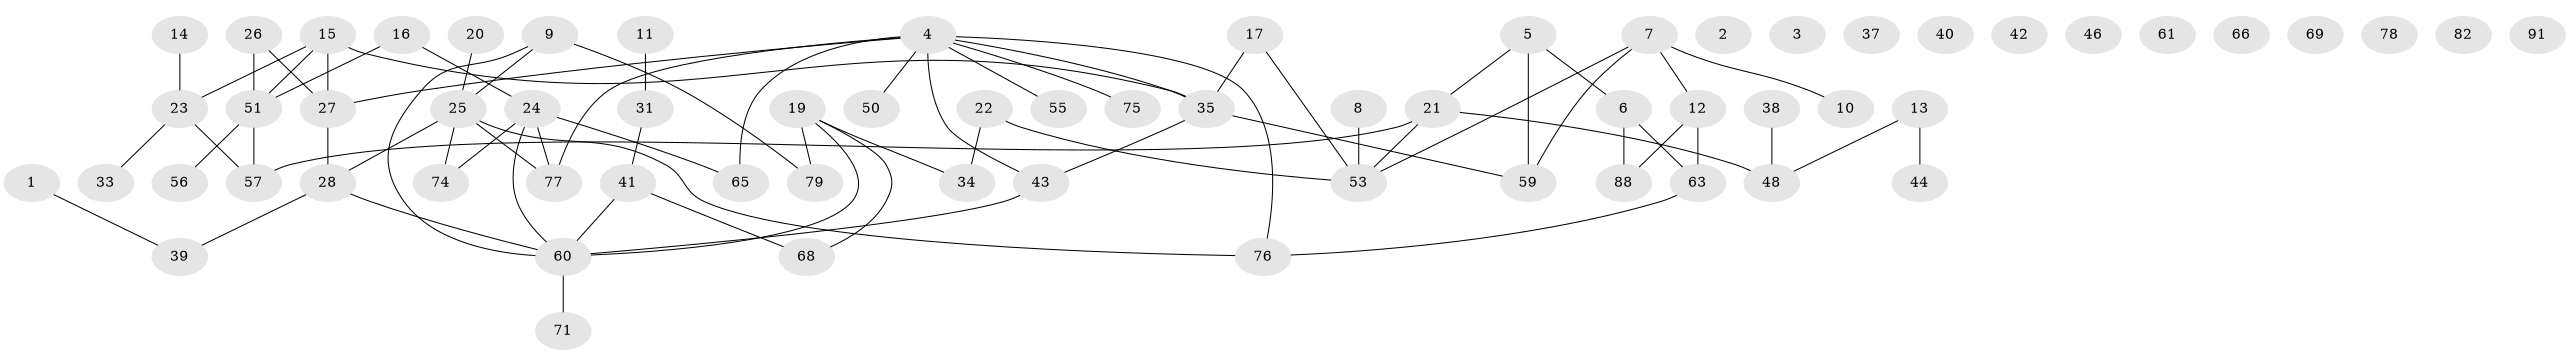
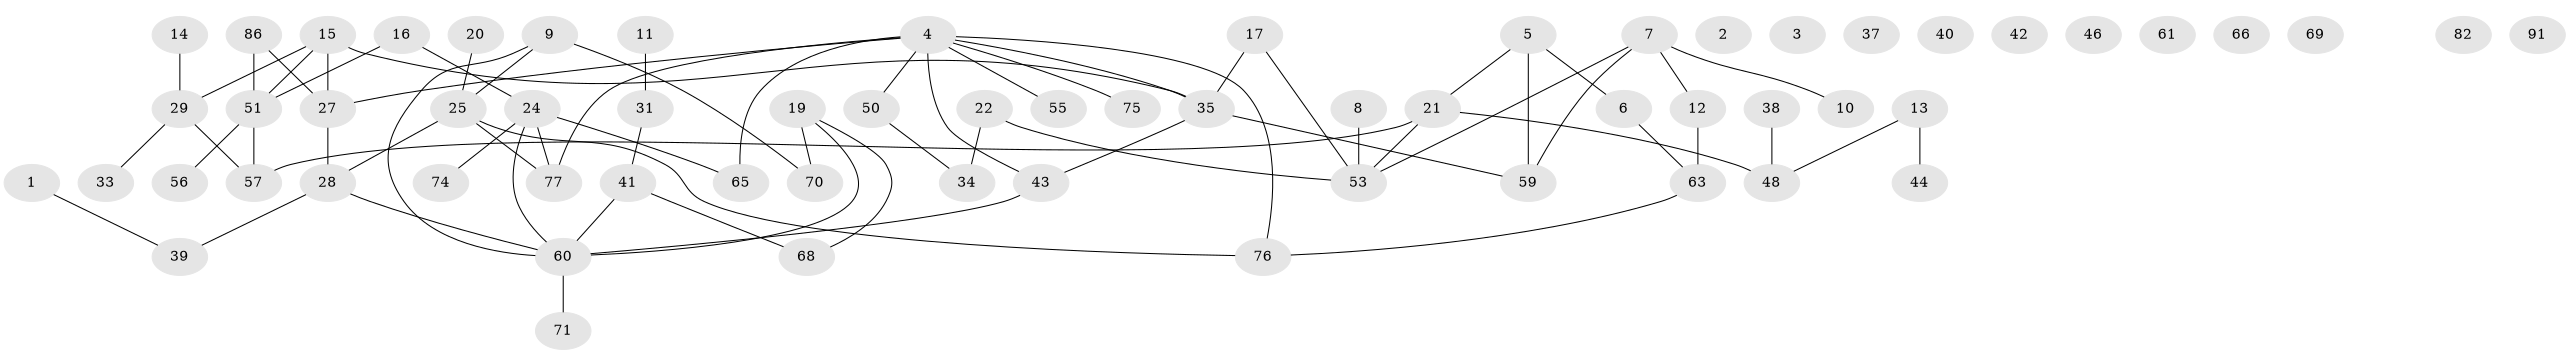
node "26": label "26" -> "86"
node "78": removed
node "23": label "23" -> "29"
edge "25" -- "74": removed
edge "19" -- "34": now "50" -- "34"
node "79": label "79" -> "70"
node "88": removed
